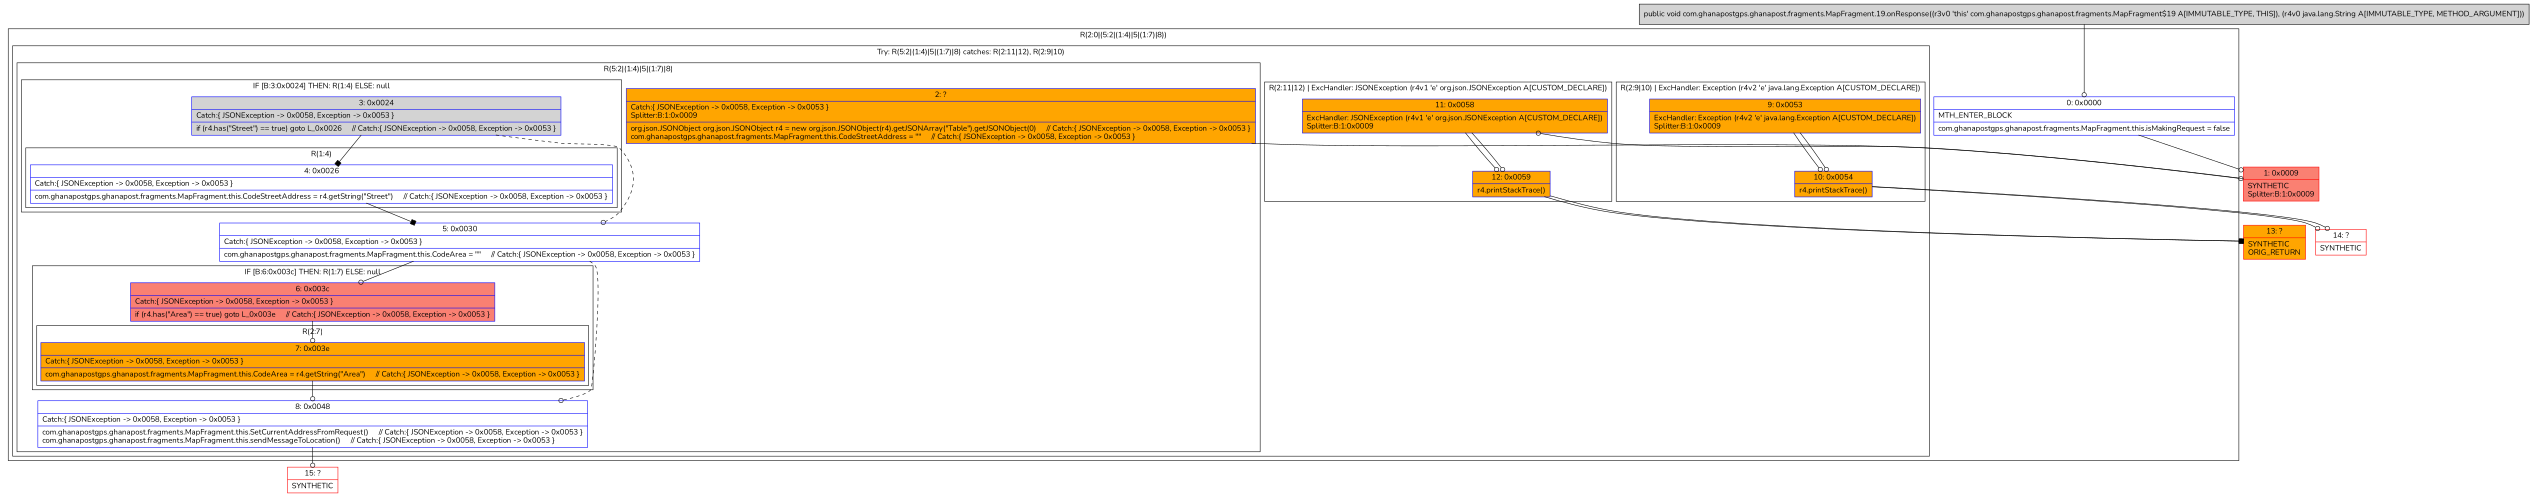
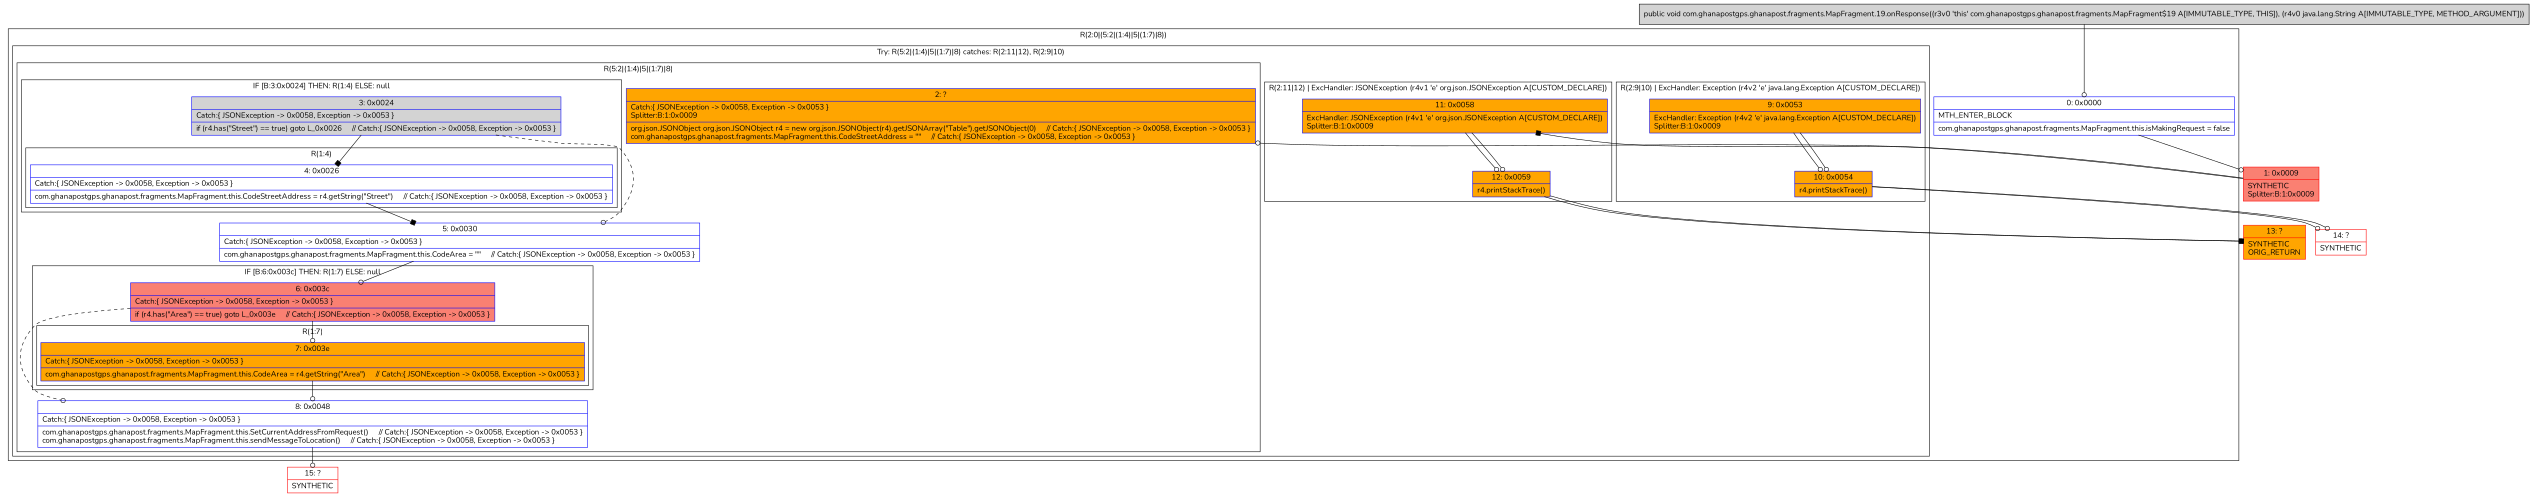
edge "2: ?" -> "1: 0x0009": reversed
edge "1: 0x0009" -> "11: 0x0058": arrowhead odot -> box
cluster "R(2:7)": label "R(2:7)" -> "R(1:7)"
edge "5: 0x0030" -> "8: 0x0048": now "6: 0x003c" -> "8: 0x0048"
